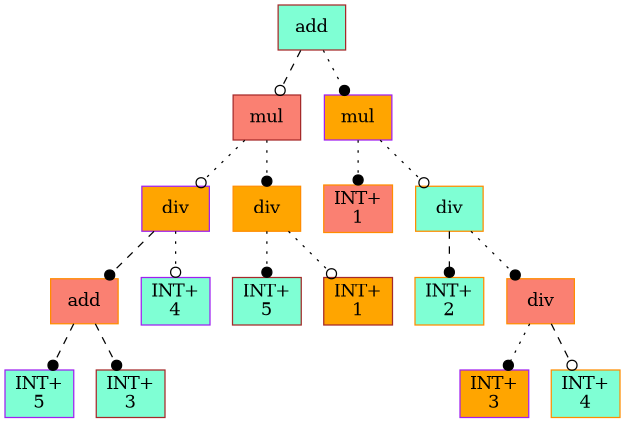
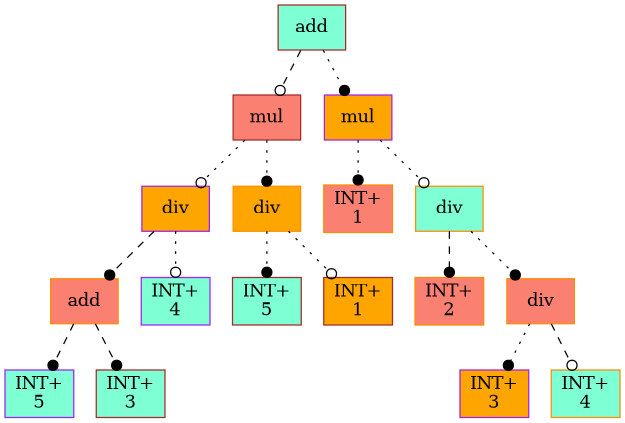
node "INT+ 2": fillcolor aquamarine -> salmon
